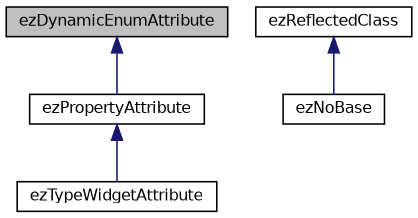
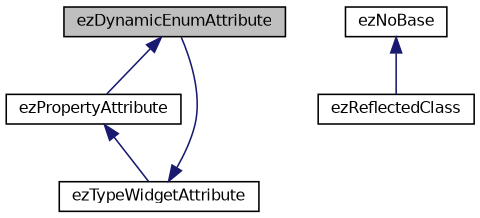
edge "ezNoBase" -> "ezReflectedClass": reversed
edge "ezDynamicEnumAttribute" -> "ezTypeWidgetAttribute": added
